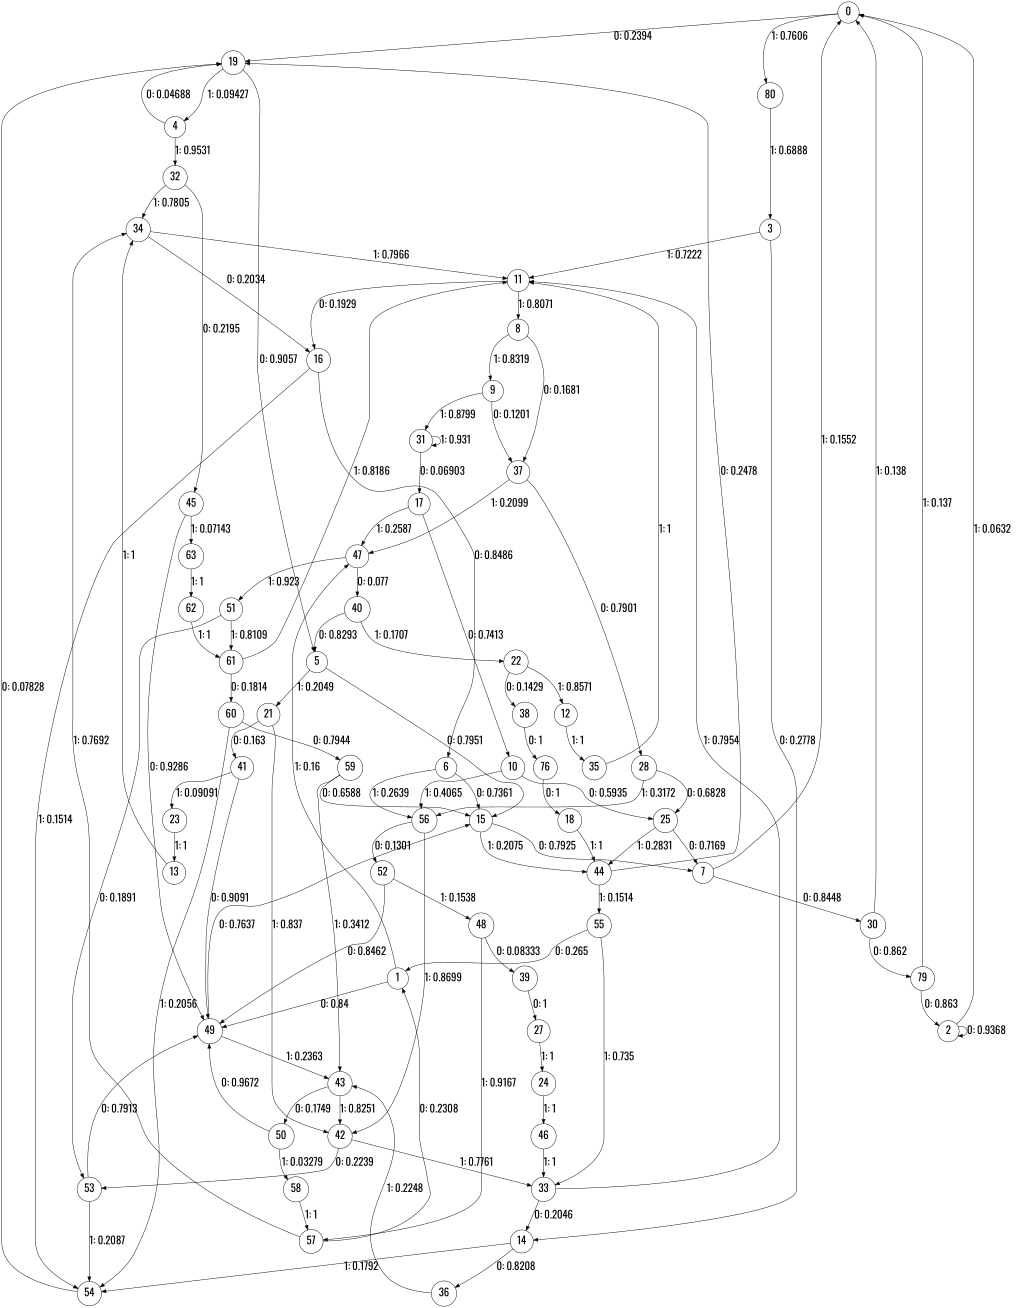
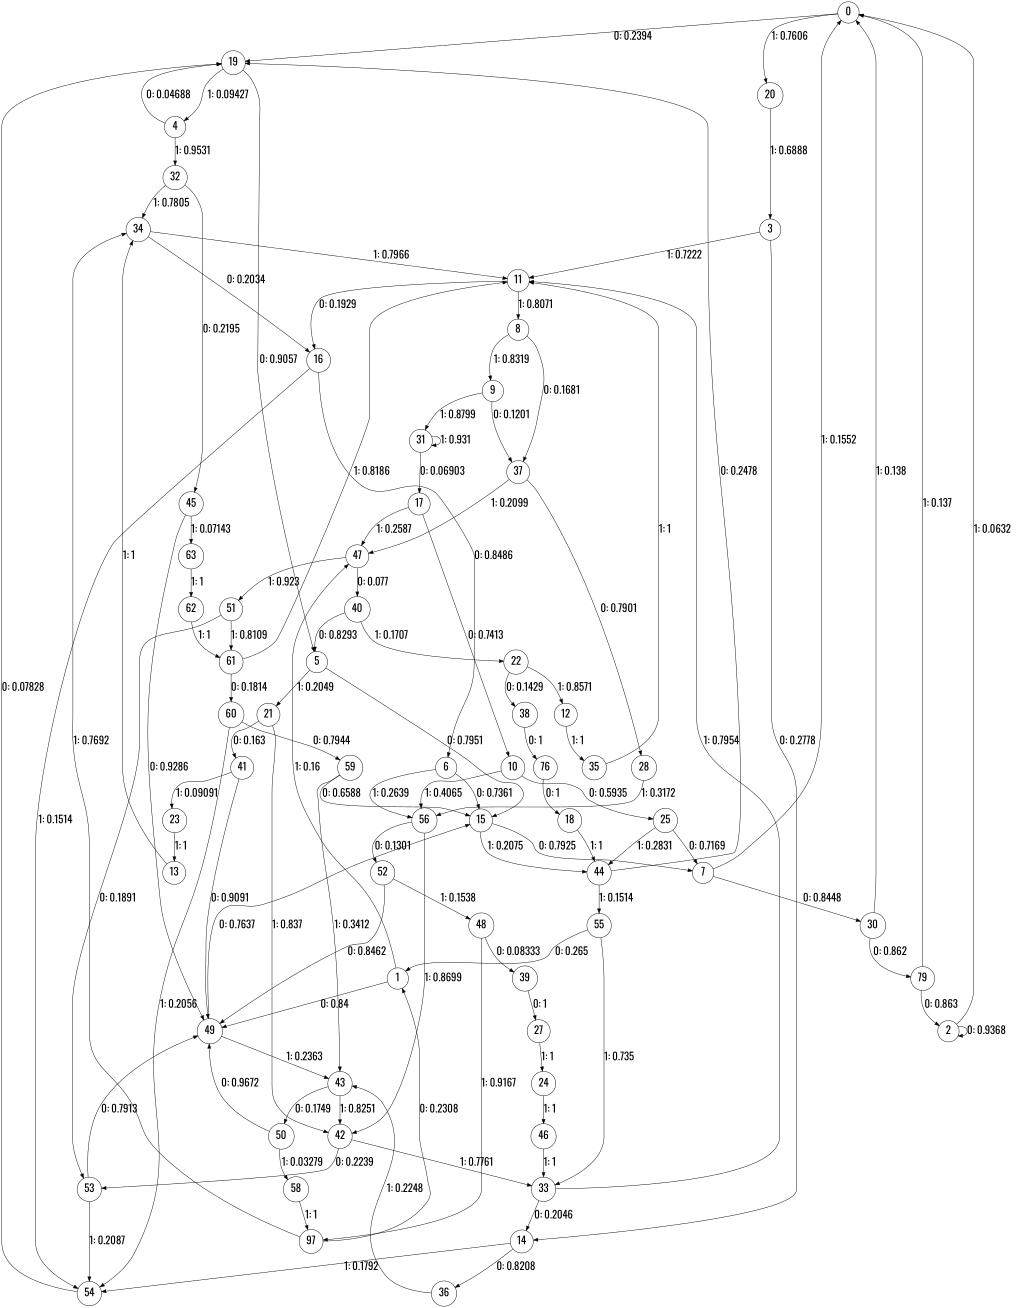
node "80": label "80" -> "20"
edge "28" -> "25": removed, label "0: 0.6828"
node "57": label "57" -> "97"
